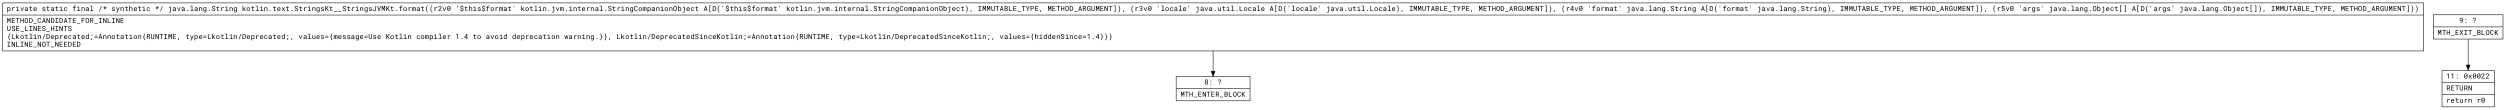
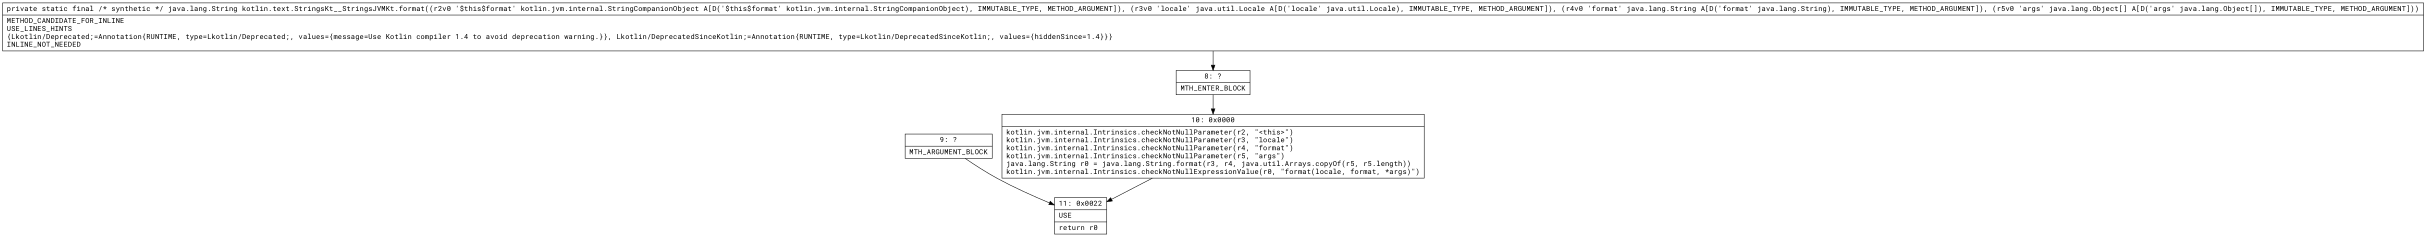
node "9: ?": text "MTH_EXIT_BLOCK" -> "MTH_ARGUMENT_BLOCK"
node "11: 0x0022": text "RETURN" -> "USE"
node "10: 0x0000": added
